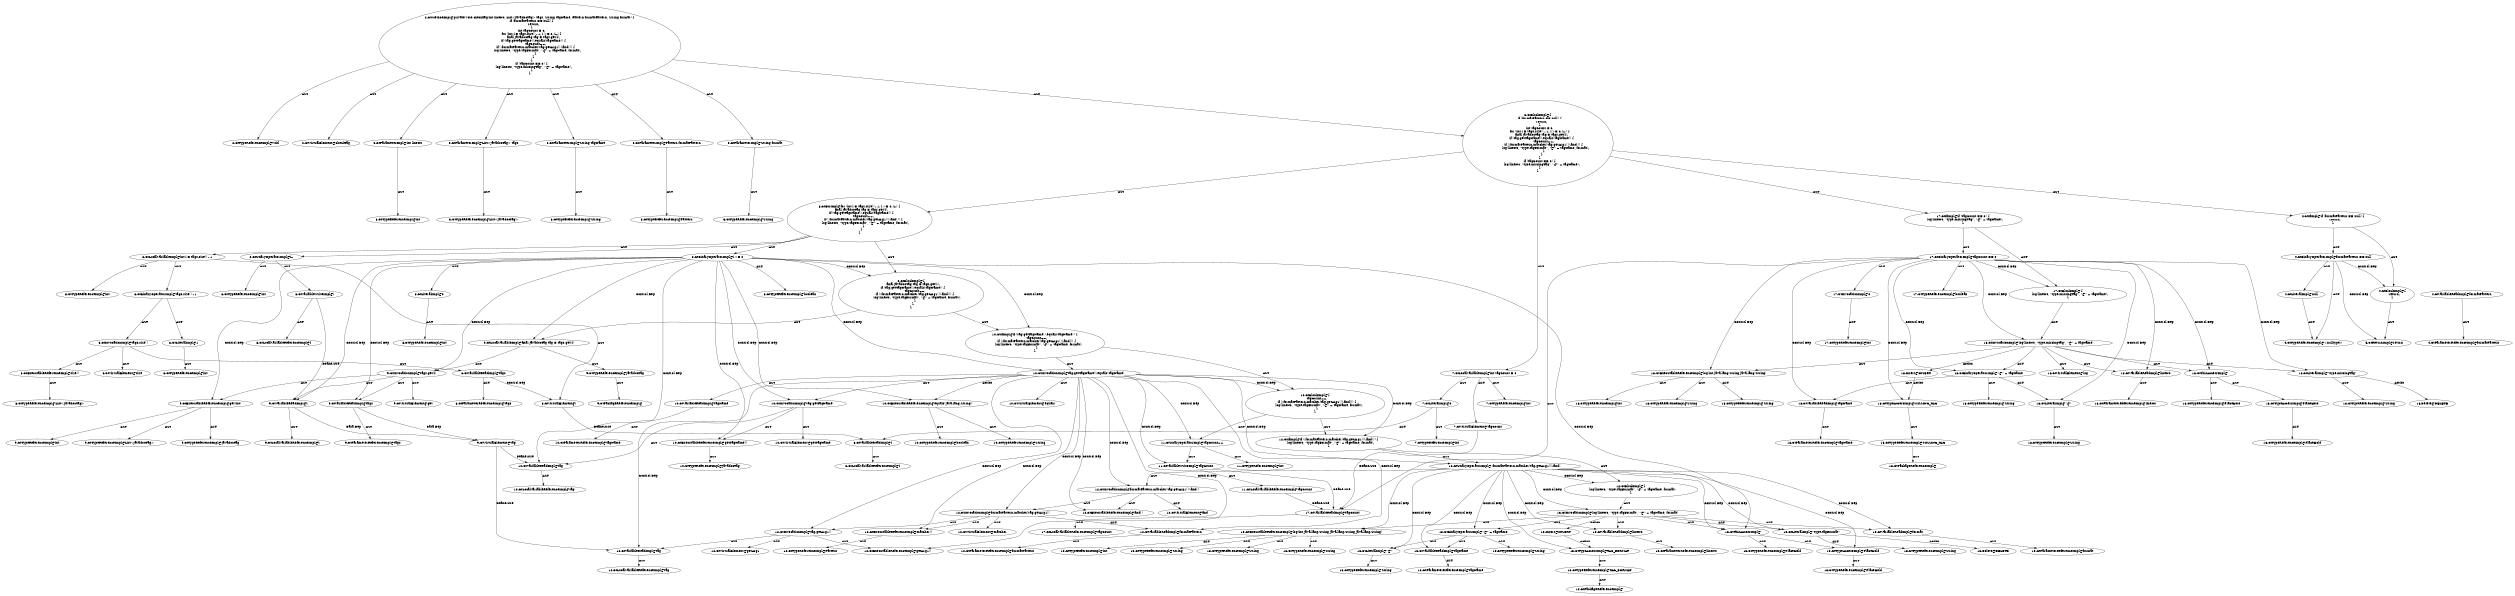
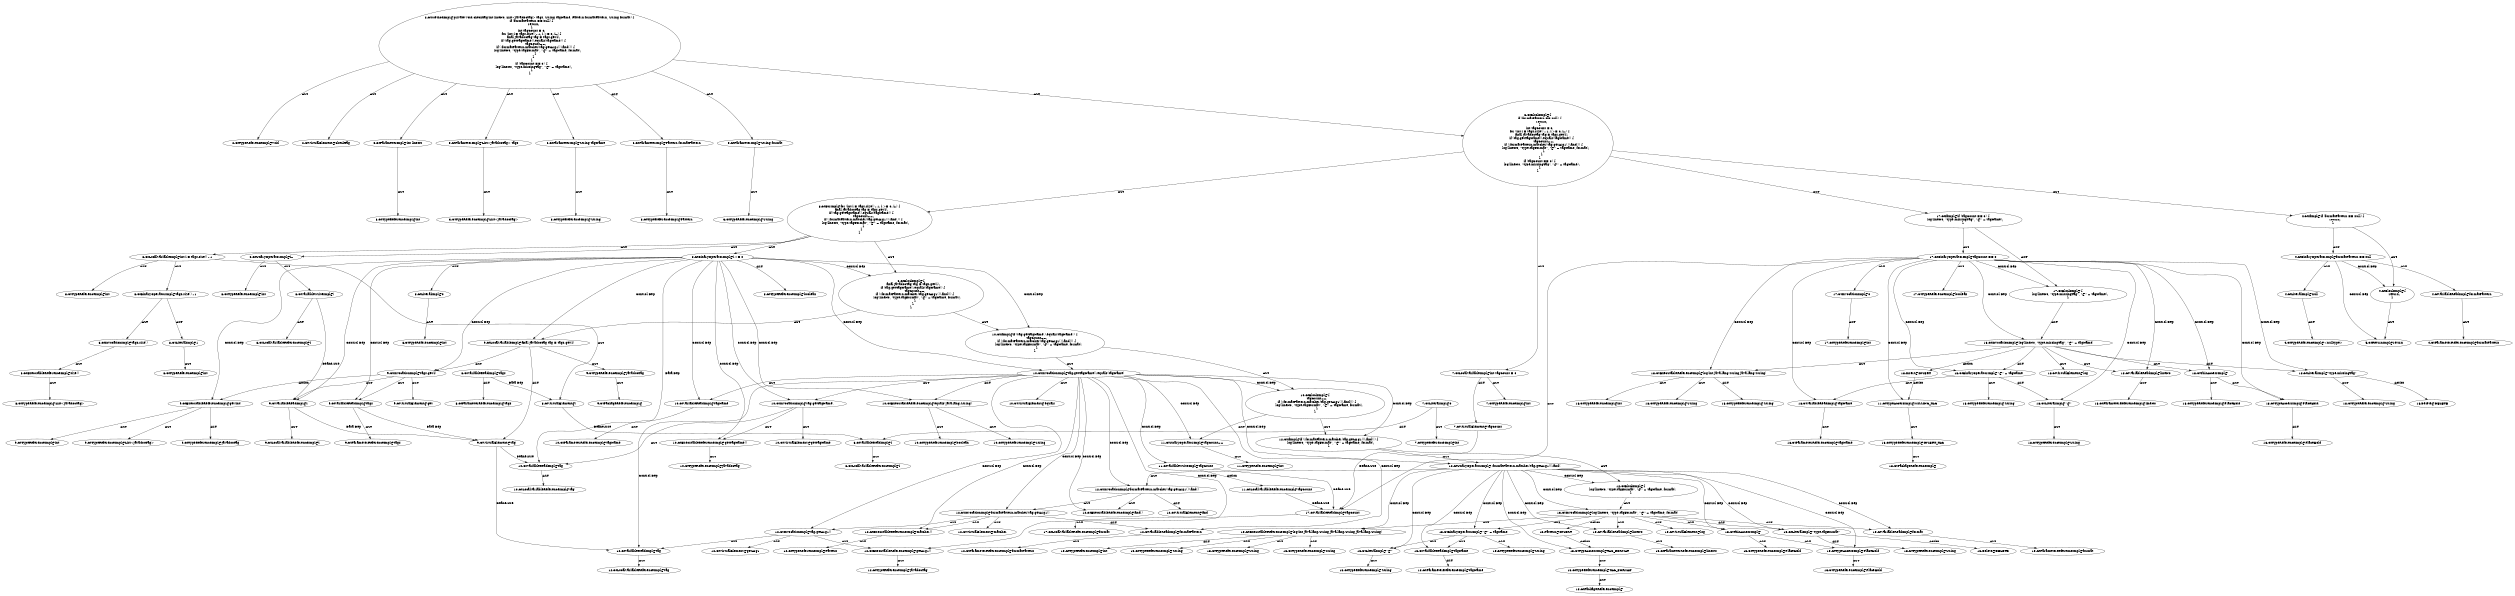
edge "8:CtBinaryOperatorImpl@i >= 0" -> "13:CtThisAccessImpl@": now "8:CtBinaryOperatorImpl@i >= 0" -> "10:CtVariableReadImpl@tagName"
edge "17:CtBinaryOperatorImpl@tagCount == 0" -> "18:CtTypeAccessImpl@PlaceHold": added, label "Control Dep"
edge "4:CtBinaryOperatorImpl@formatPattern == null" -> "4:CtTypeReferenceImpl@<nulltype>": now "4:CtBinaryOperatorImpl@formatPattern == null" -> "4:CtVariableReadImpl@formatPattern"
edge "8:CtInvocationImpl@tags.size()" -> "8:CtVariableReadImpl@tags": removed, label "AST"
node "8:CtVirtualElement@size": removed
edge "8:CtBinaryOperatorImpl@i >= 0" -> "10:CtVariableReadImpl@tag": label "Control Dep" -> "Data Dep"
edge "9:CtInvocationImpl@tags.get(i)" -> "9:CtExecutableReferenceImpl@get(int)": label "AST" -> "Action"
edge "8:CtVariableReadImpl@tags" -> "8:CtVirtualElement@i": label "Control Dep" -> "Data Dep"
edge "10:CtInvocationImpl@tag.getTagName().equals(tagName)" -> "10:CtExecutableReferenceImpl@equals(java.lang.String)": label "Action" -> "AST"
edge "7:CtLocalVariableImpl@int tagCount = 0" -> "7:CtLiteralImpl@0": removed, label "AST"
edge "9:CtLocalVariableImpl@final JavadocTag tag = tags.get(i)" -> "9:CtVirtualElement@tag": added, label "AST"
node "18:CtTypeAccessImpl@MISSING_TAG": label "18:CtTypeAccessImpl@MISSING_TAG" -> "11:CtTypeAccessImpl@MISSING_TAG"
node "18:CtTypeReferenceImpl@MISSING_TAG": label "18:CtTypeReferenceImpl@MISSING_TAG" -> "18:CtTypeReferenceImpl@INSERT_TAG"
edge "11:CtUnaryOperatorImpl@tagCount++" -> "11:CtVariableWriteImpl@tagCount": removed, label "AST"
edge "11:CtVariableWriteImpl@tagCount" -> "11:CtLocalVariableReferenceImpl@tagCount": label "AST" -> "Action"
node "17:CtLocalVariableReferenceImpl@tagCount": label "17:CtLocalVariableReferenceImpl@tagCount" -> "17:CtLocalVariableReferenceImpl@format"
node "13:Insert@INSERT": label "13:Insert@INSERT" -> "13:Pattern@INSERT"
node "13:CtVirtualElement@log": added
node "12:CtTypeReferenceImpl@JavadocTag": added
